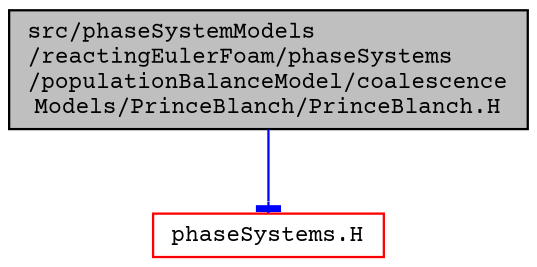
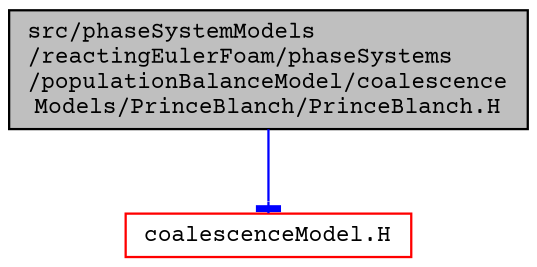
node "phaseSystems.H": label "phaseSystems.H" -> "coalescenceModel.H"
